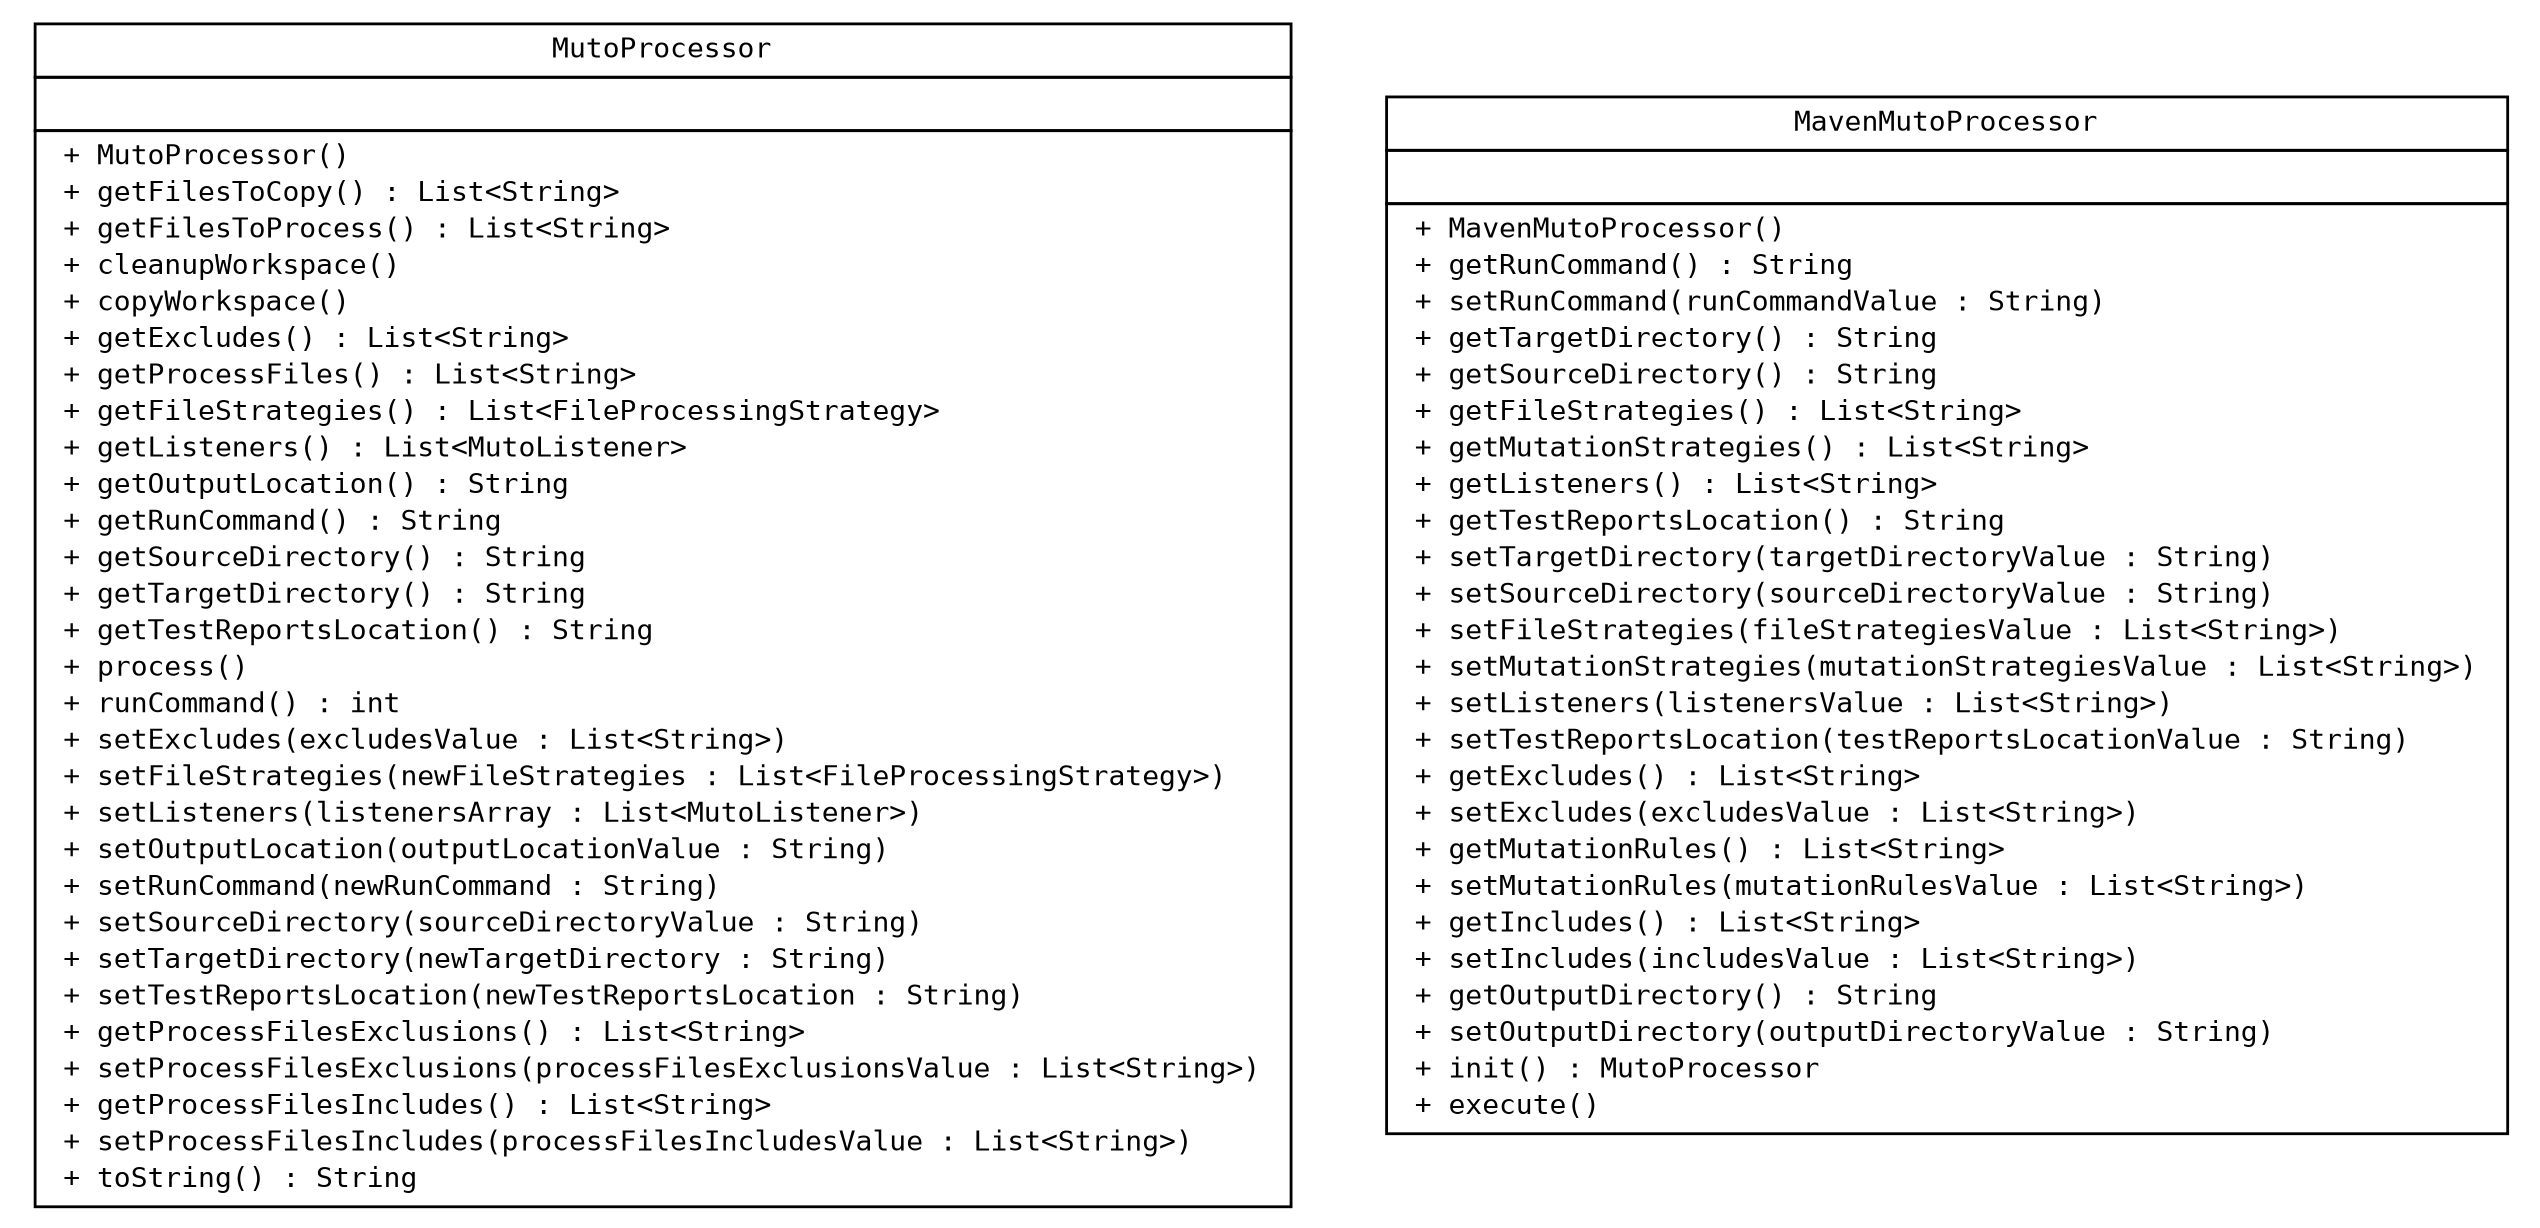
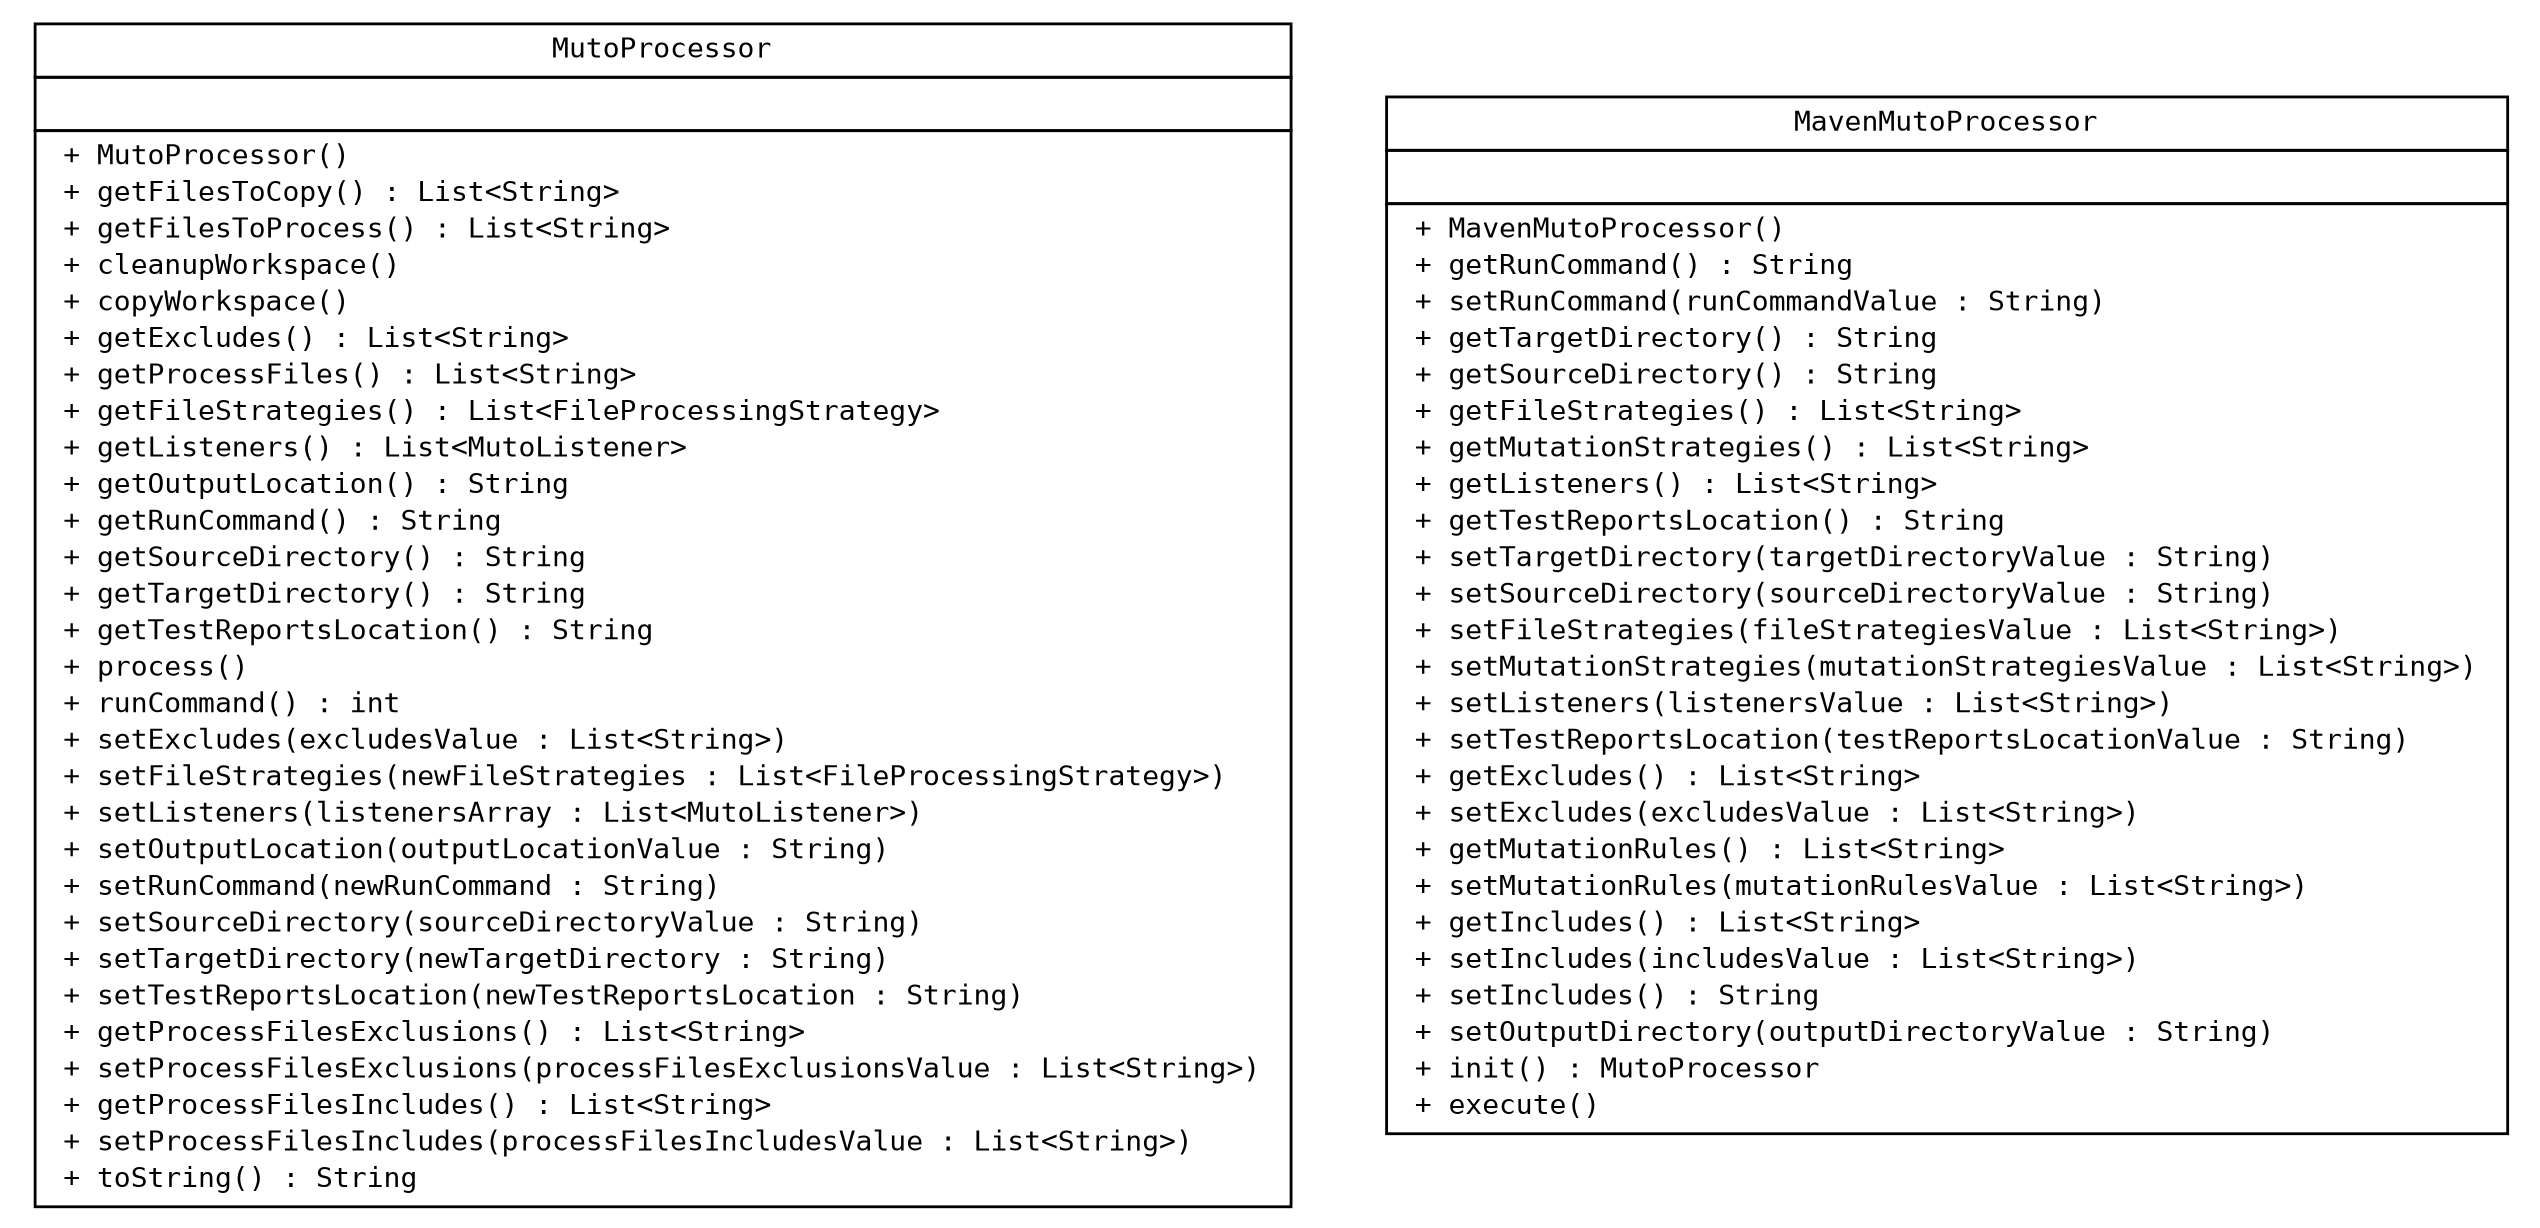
node "MavenMutoProcessor": text "+ getOutputDirectory() : String" -> "+ setIncludes() : String"
